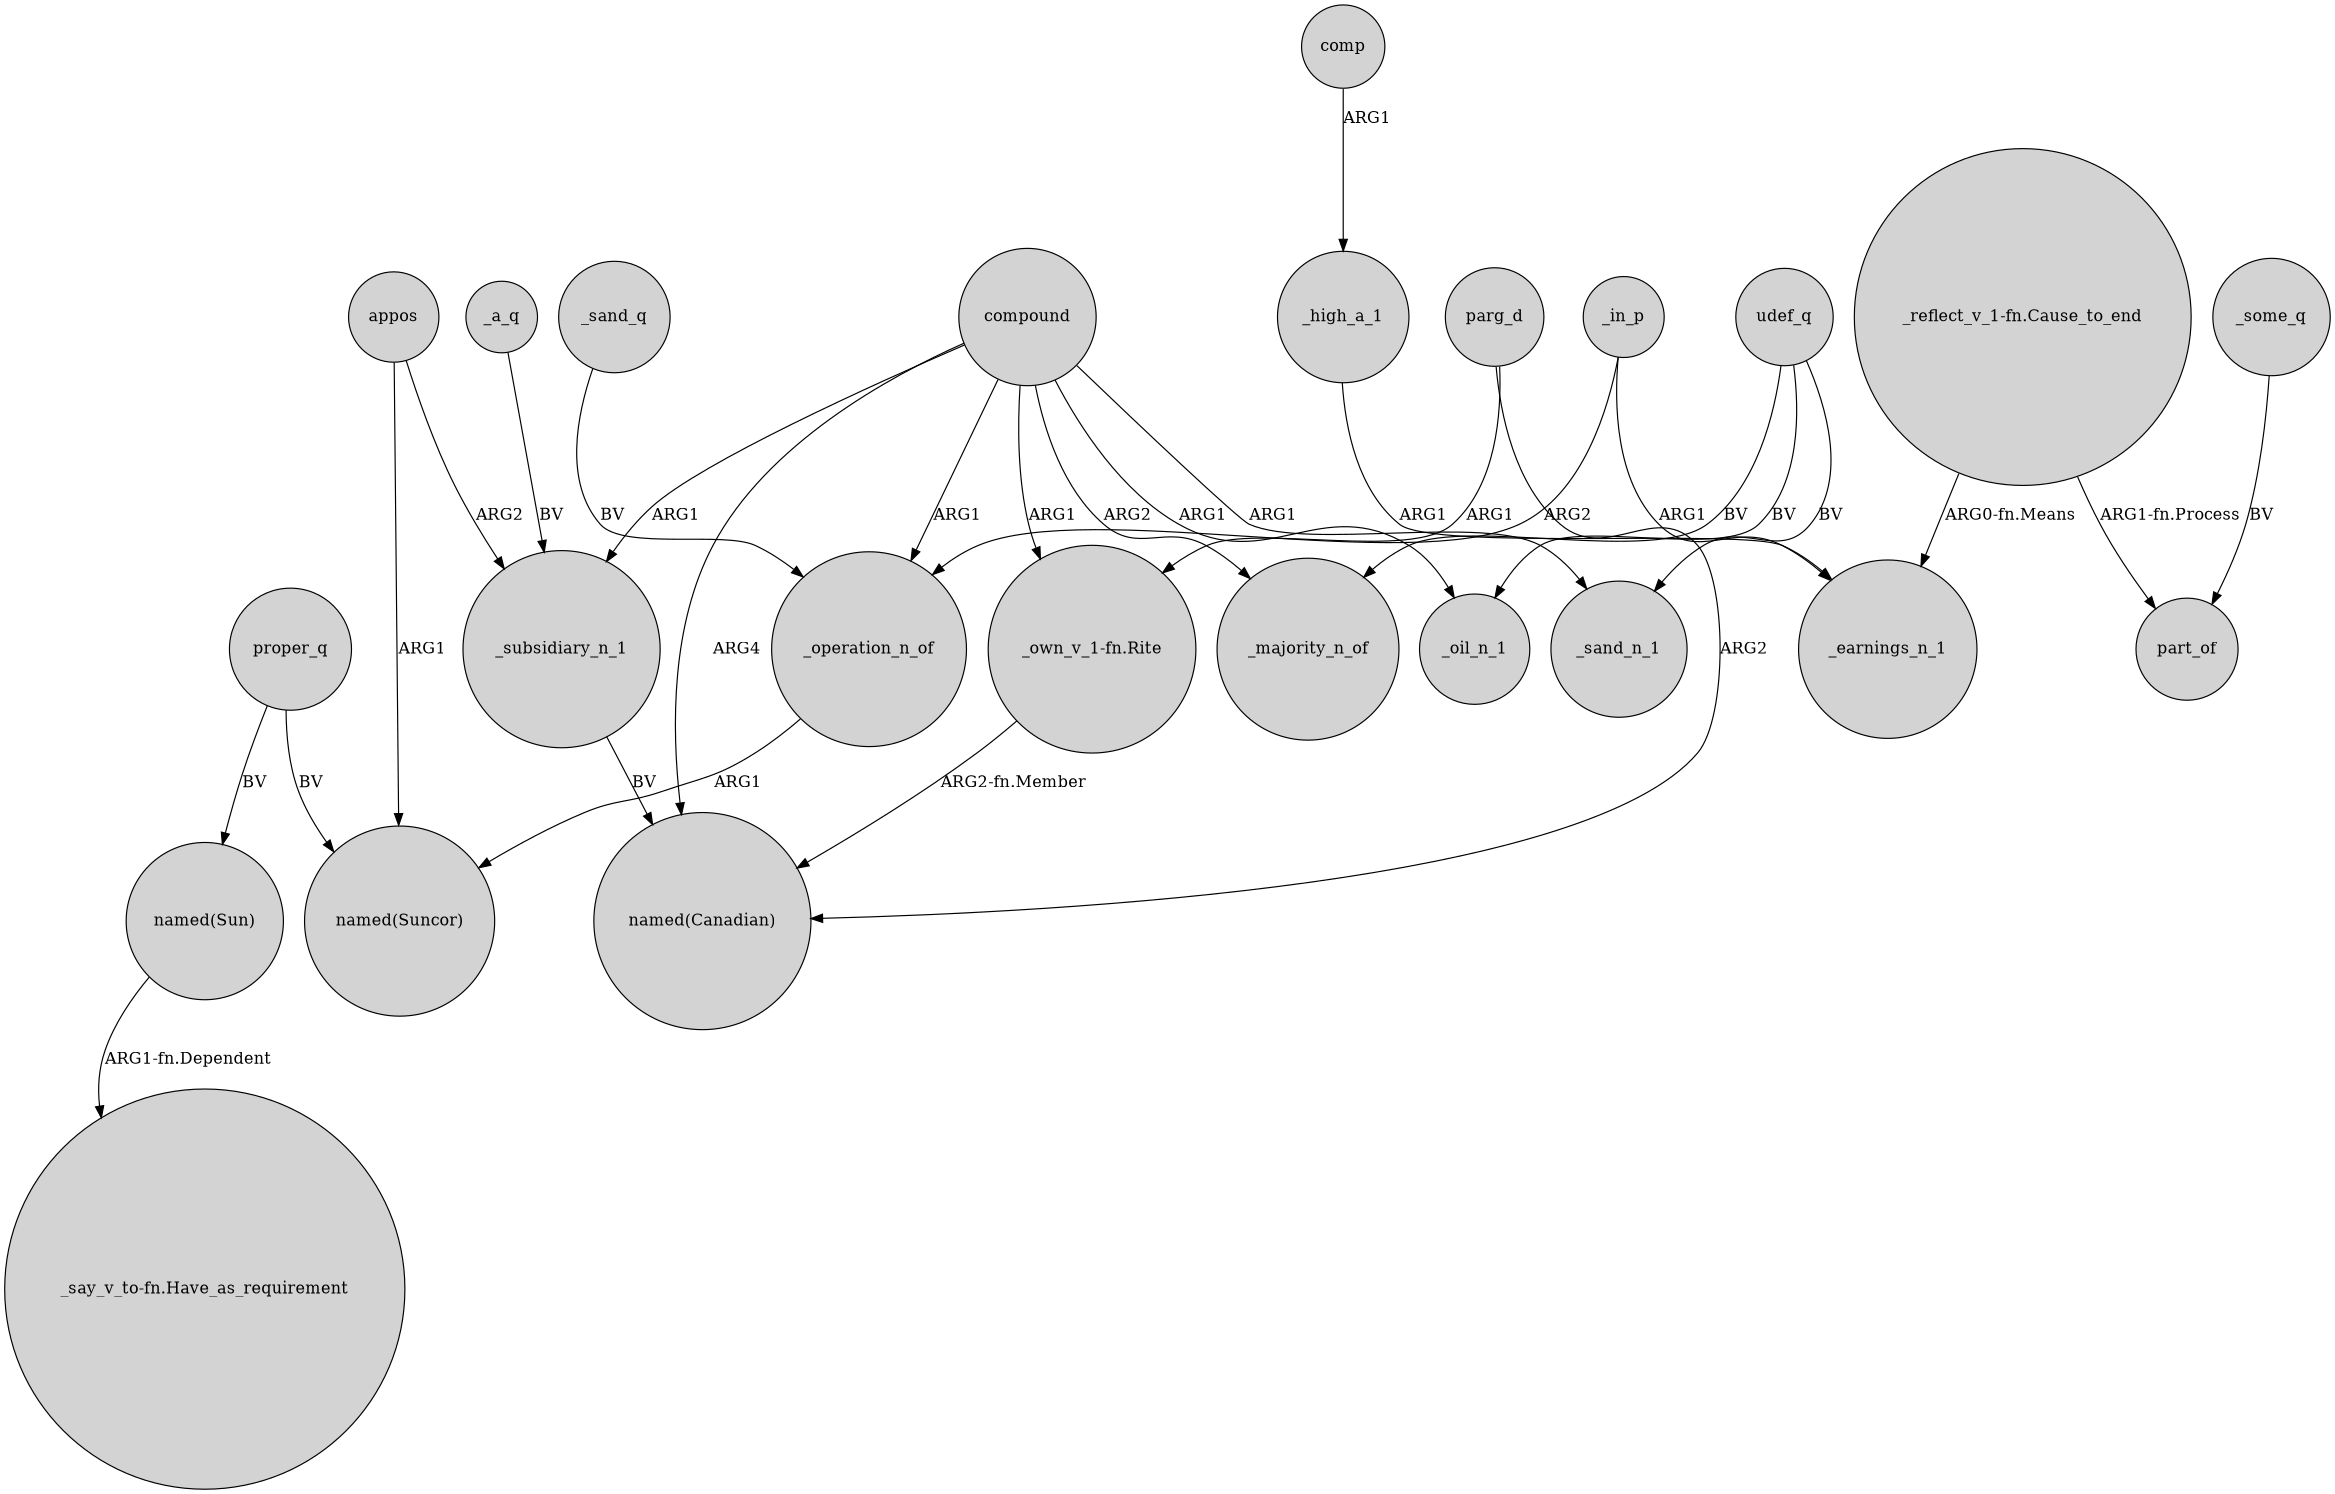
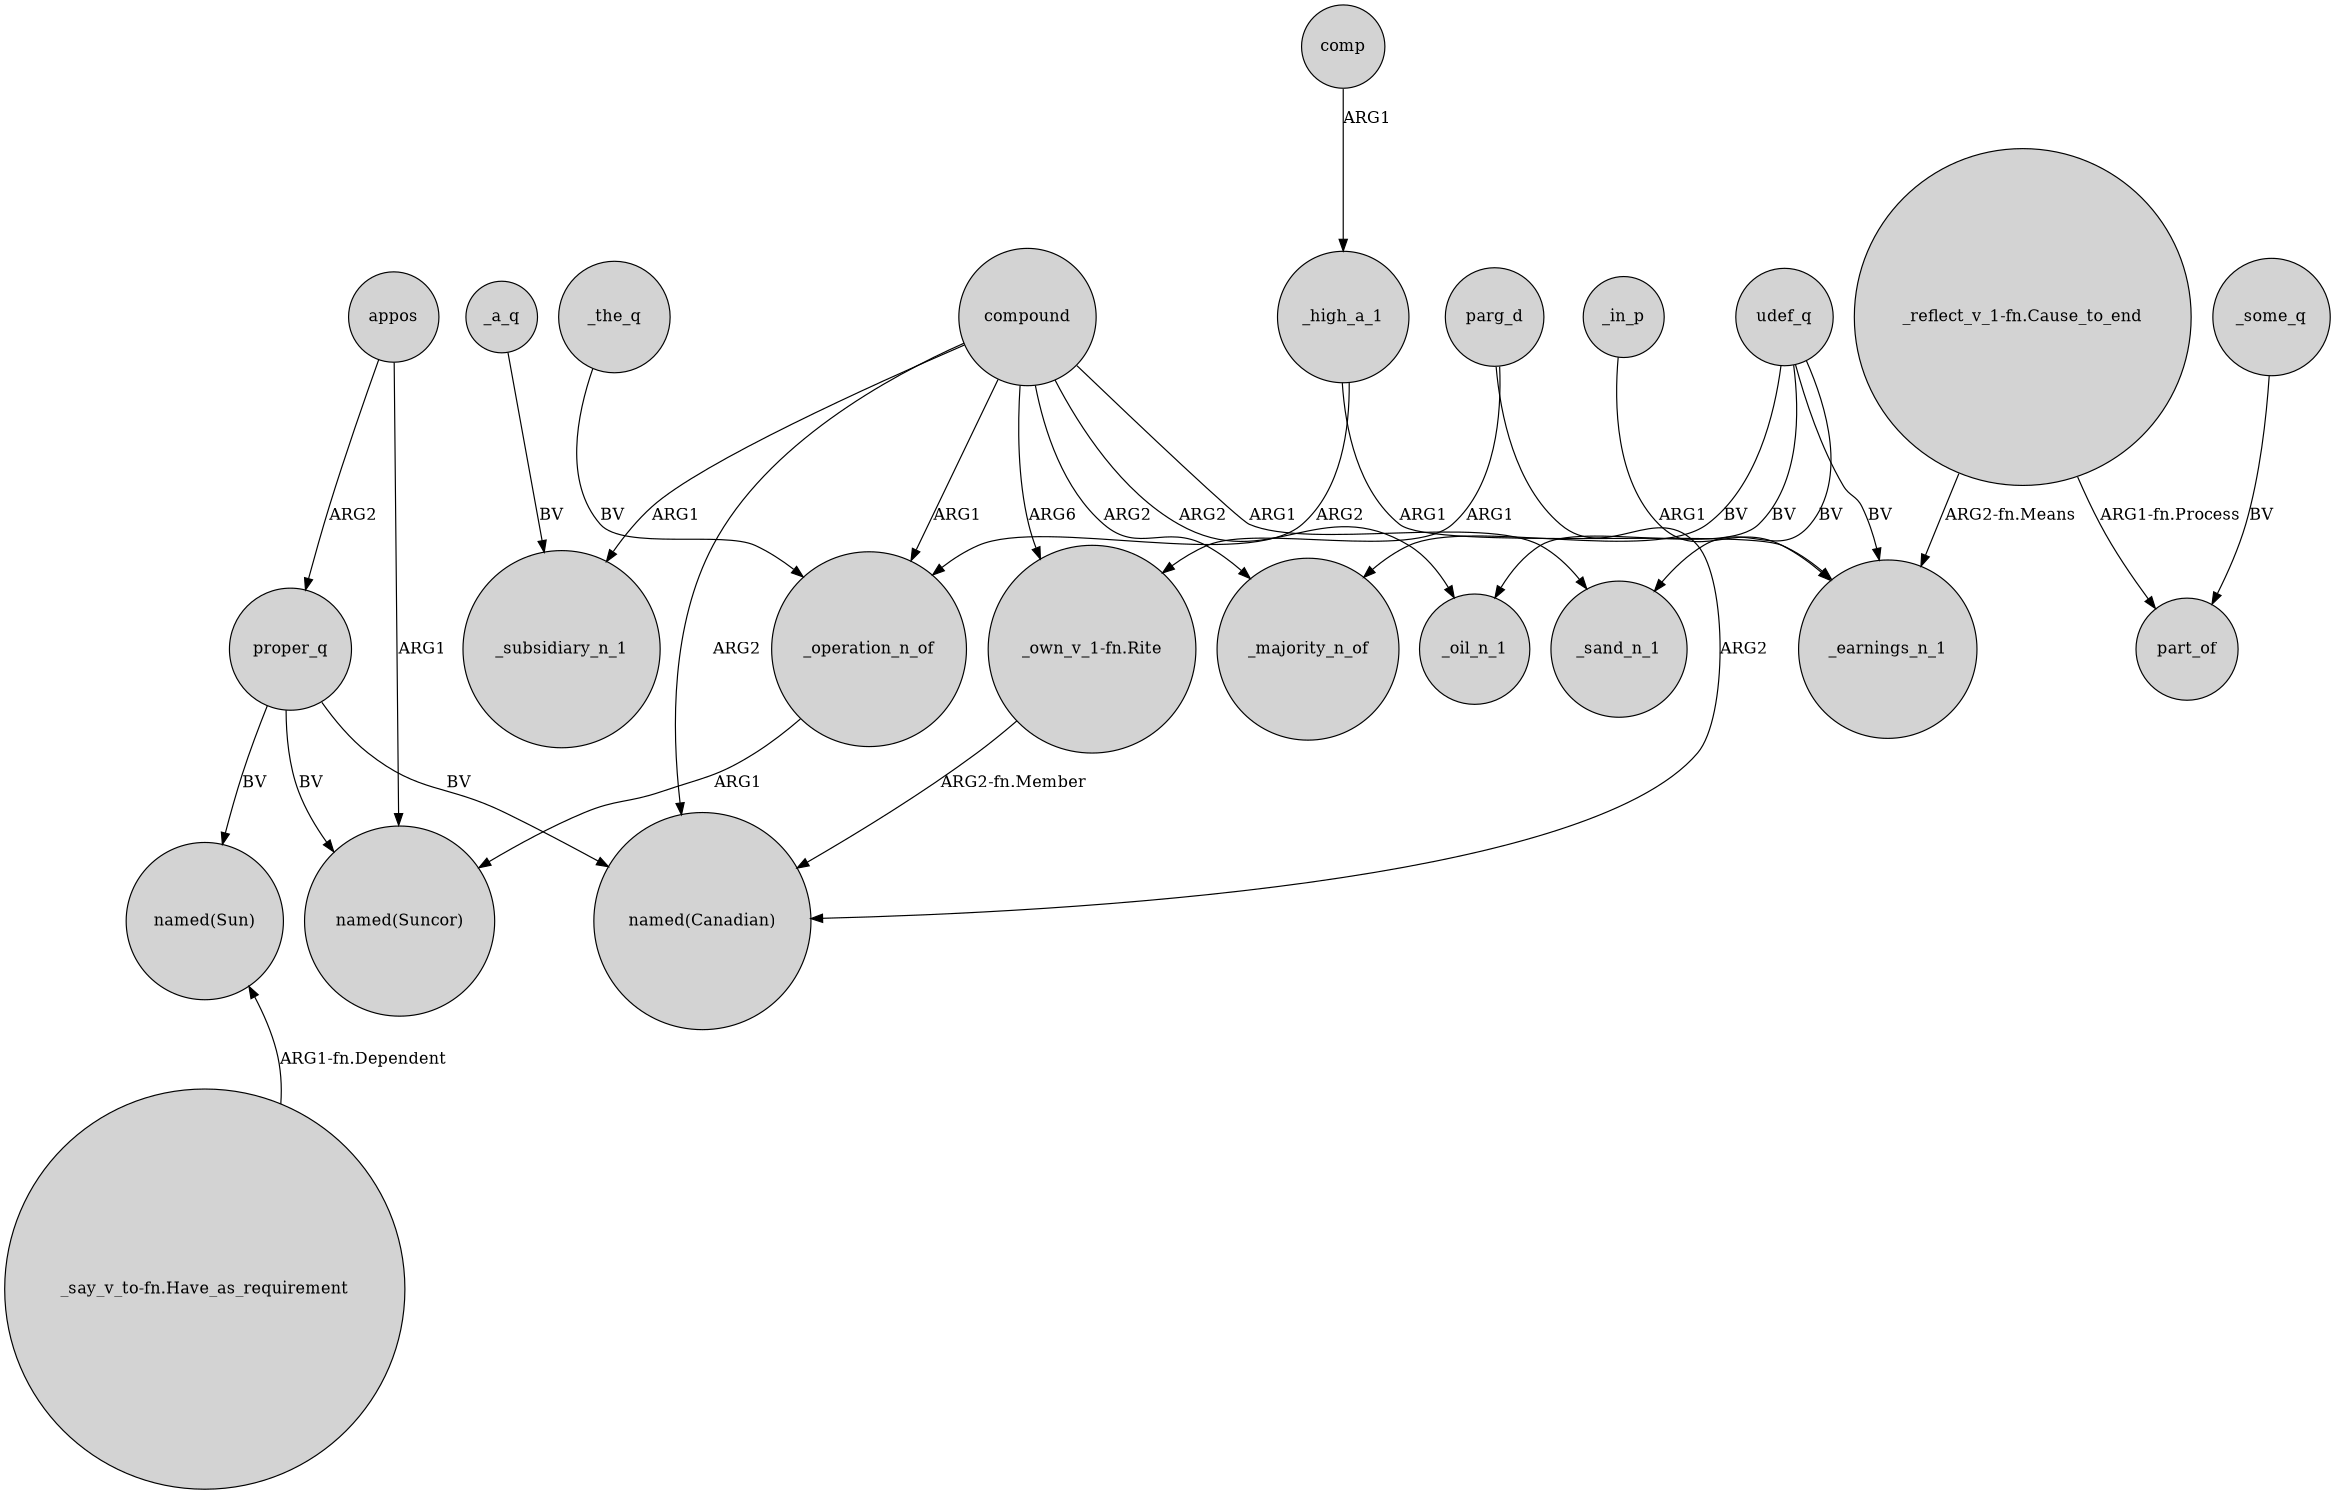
node "_sand_q": label "_sand_q" -> "_the_q"
edge "udef_q" -> "_earnings_n_1": added, label "BV"
edge "appos" -> "_subsidiary_n_1": now "appos" -> "proper_q"
edge "compound" -> "_own_v_1-fn.Rite": label "ARG1" -> "ARG6"
edge "compound" -> "_oil_n_1": label "ARG1" -> "ARG2"
edge "_reflect_v_1-fn.Cause_to_end" -> "_earnings_n_1": label "ARG0-fn.Means" -> "ARG2-fn.Means"
edge "_in_p" -> "_operation_n_of": now "_high_a_1" -> "_operation_n_of"
edge "compound" -> "named(Canadian)": label "ARG4" -> "ARG2"
edge "_subsidiary_n_1" -> "named(Canadian)": now "proper_q" -> "named(Canadian)"
edge "named(Sun)" -> "_say_v_to-fn.Have_as_requirement": reversed
